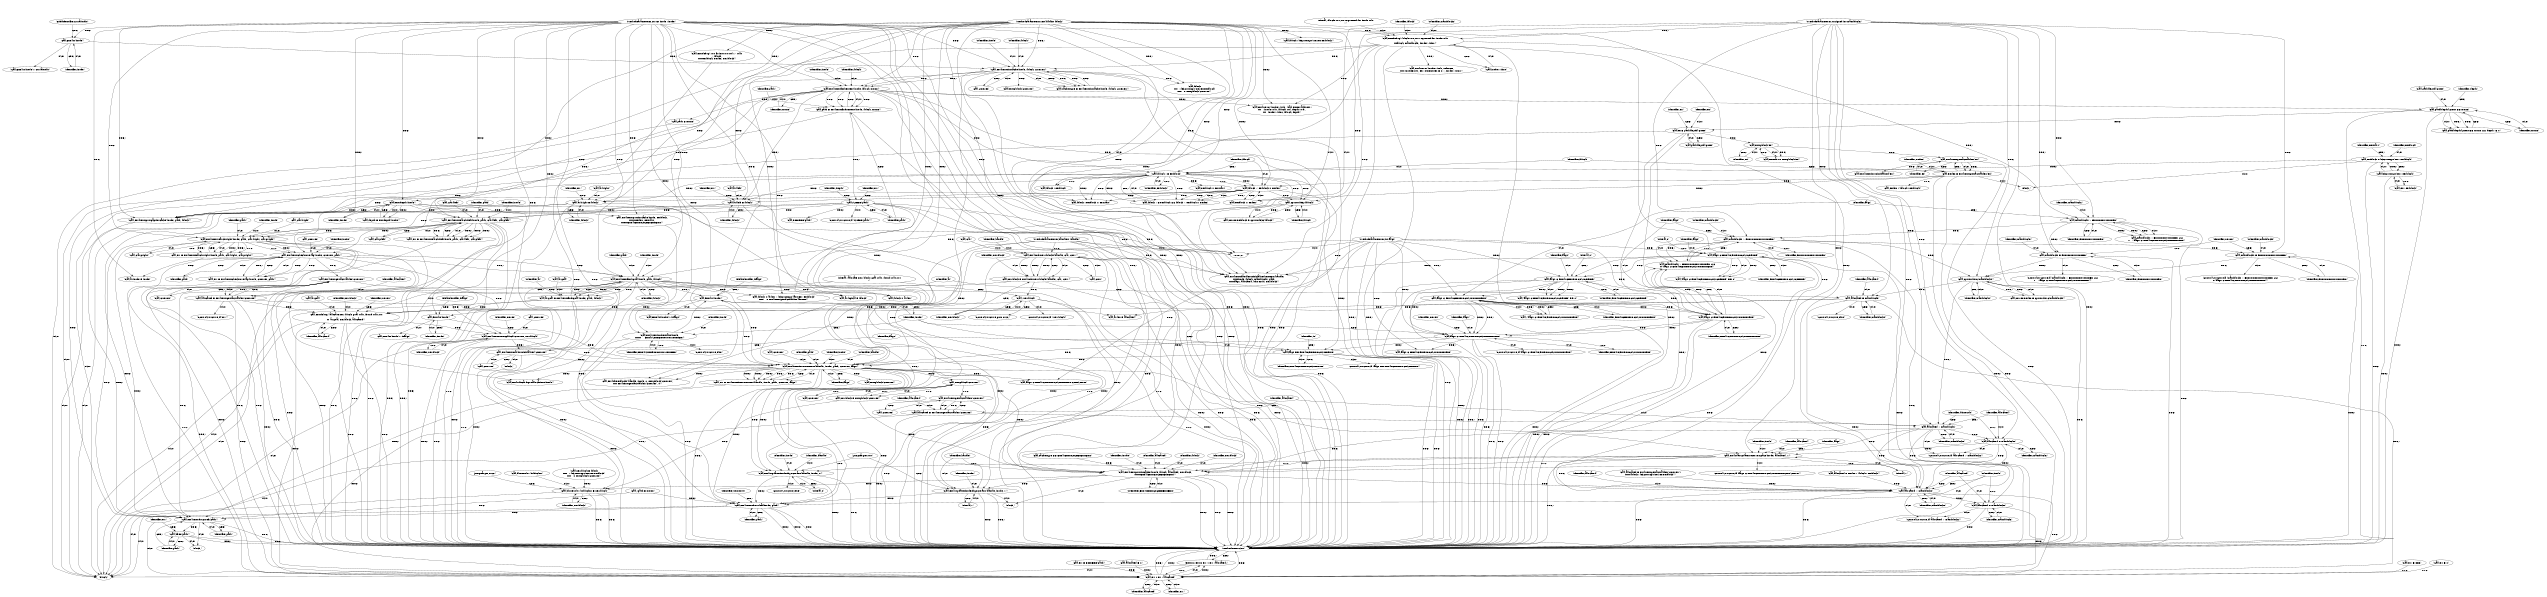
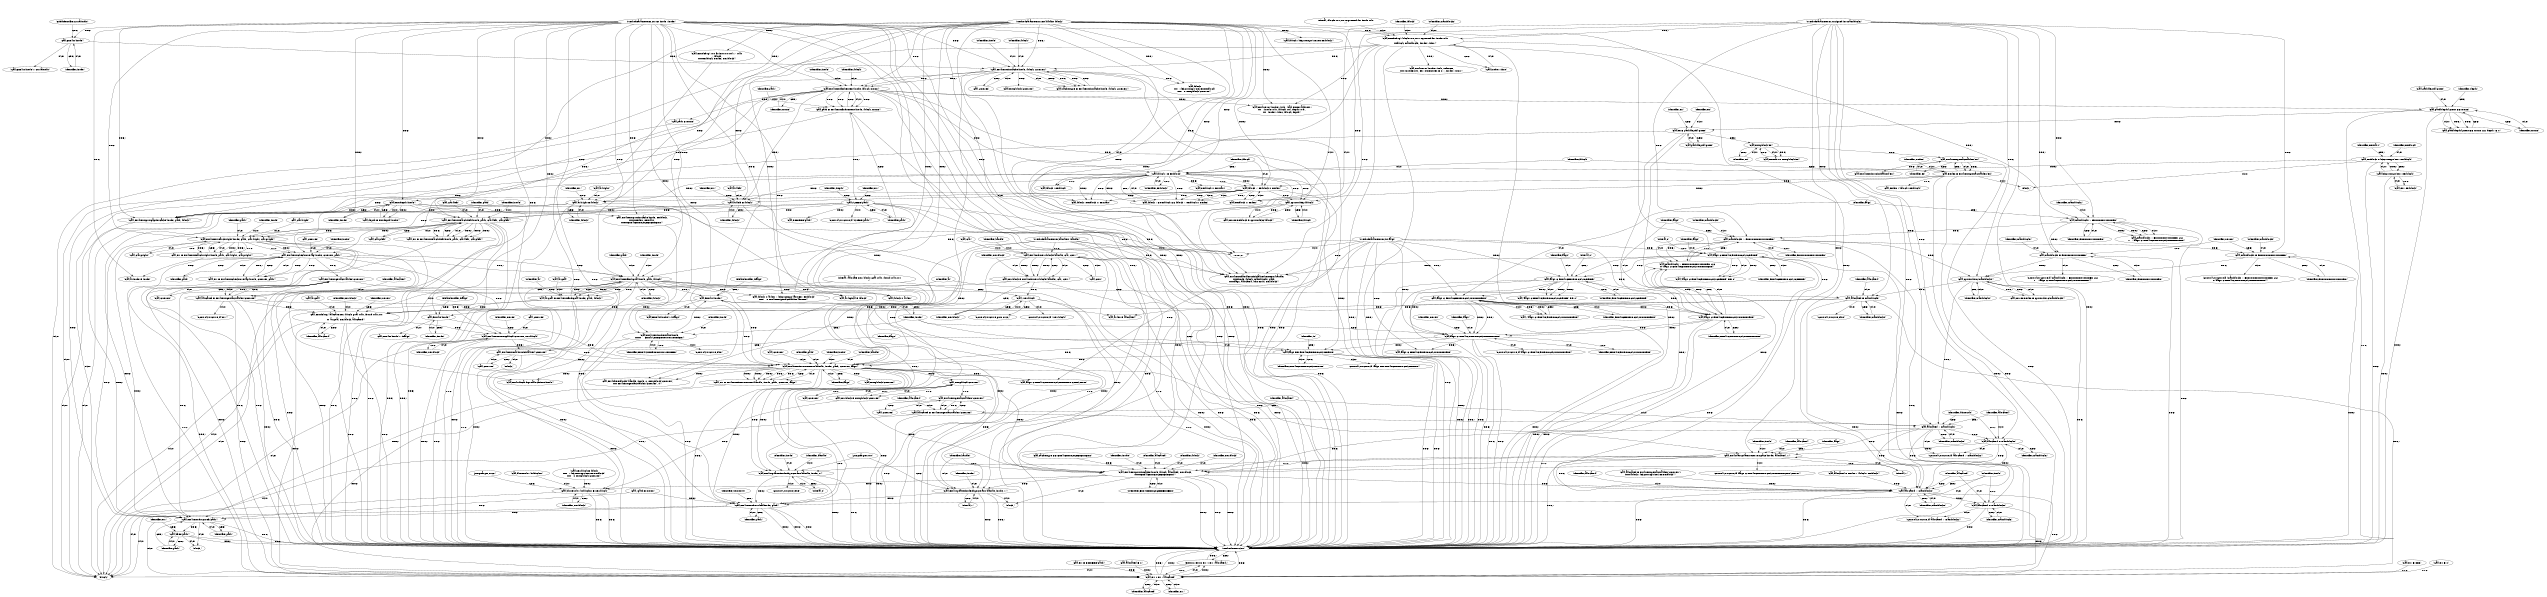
edge "(Call,ex = path[depth].p_ext)" -> "(Call,ext_pblock(ex))": label "DDG: " -> "CFG: "
edge "(Call,iblock < ee_block + ee_len)" -> "(Call,ar.lright = iblock)": label "DDG: " -> "AST: "
